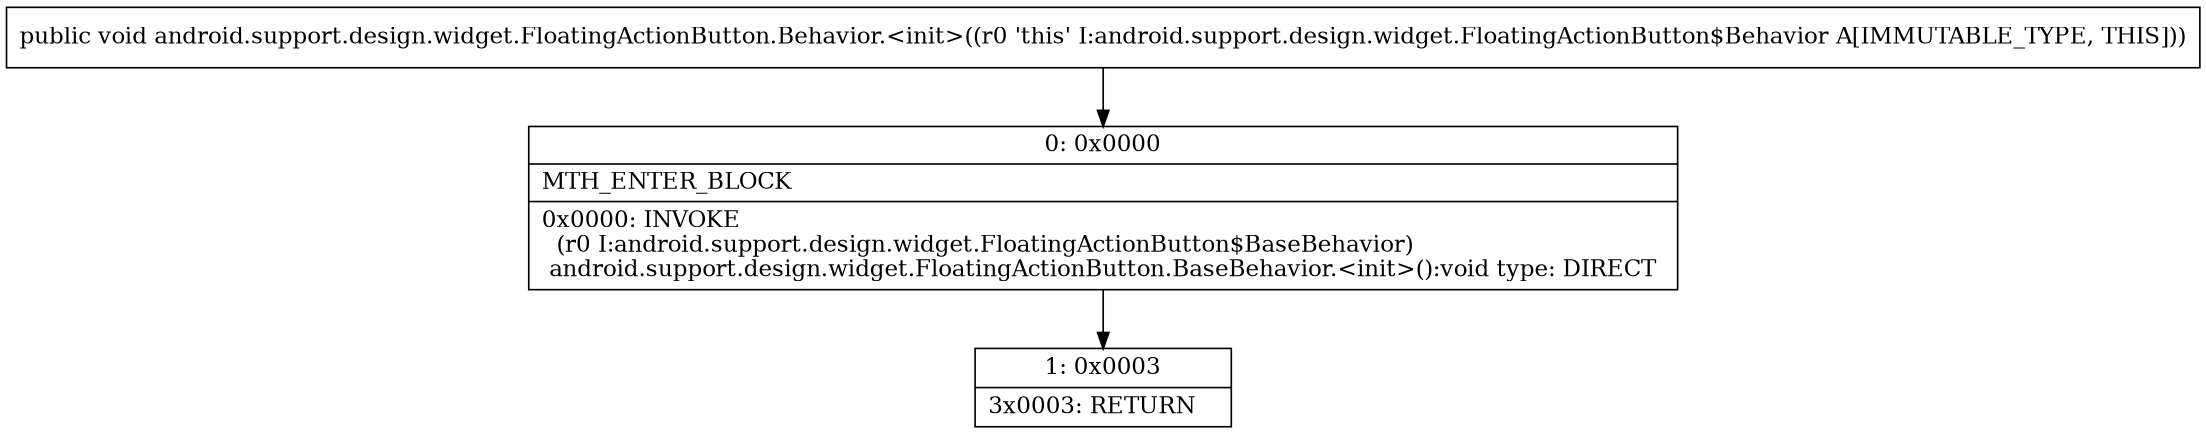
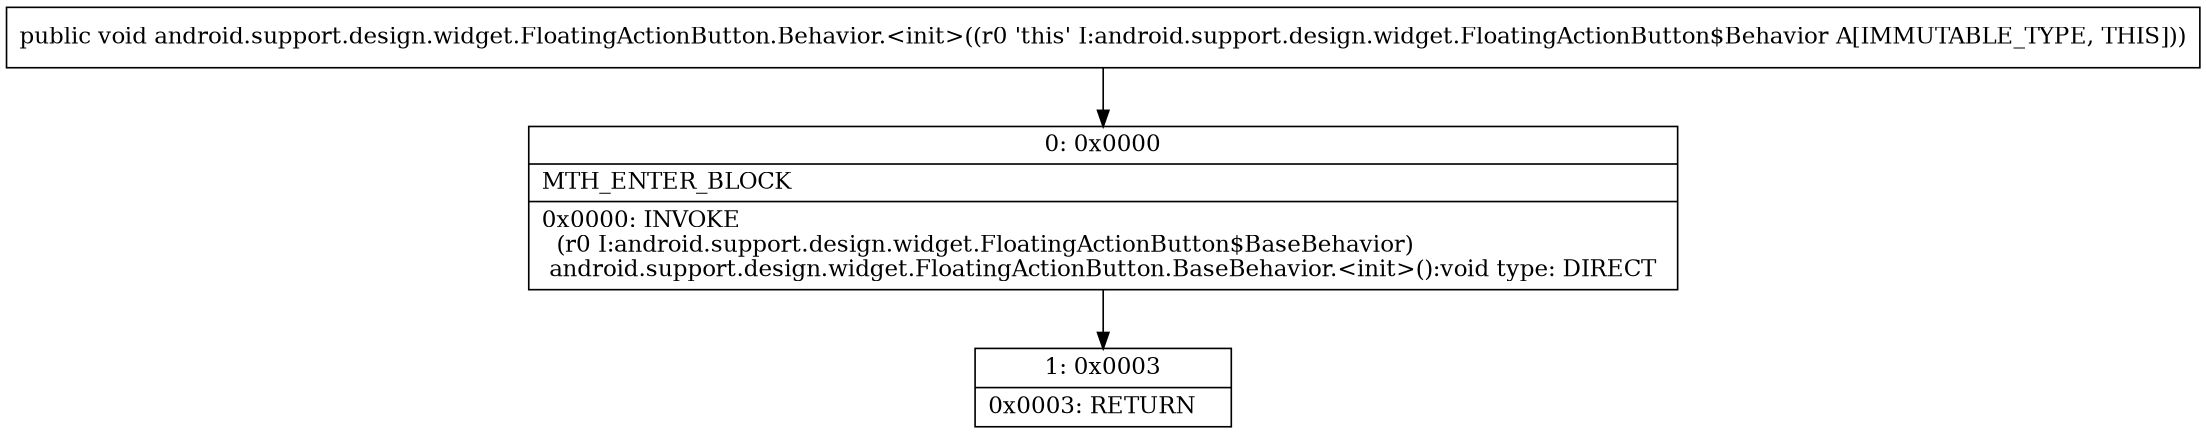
node "1: 0x0003": text "3x0003: RETURN" -> "0x0003: RETURN"
